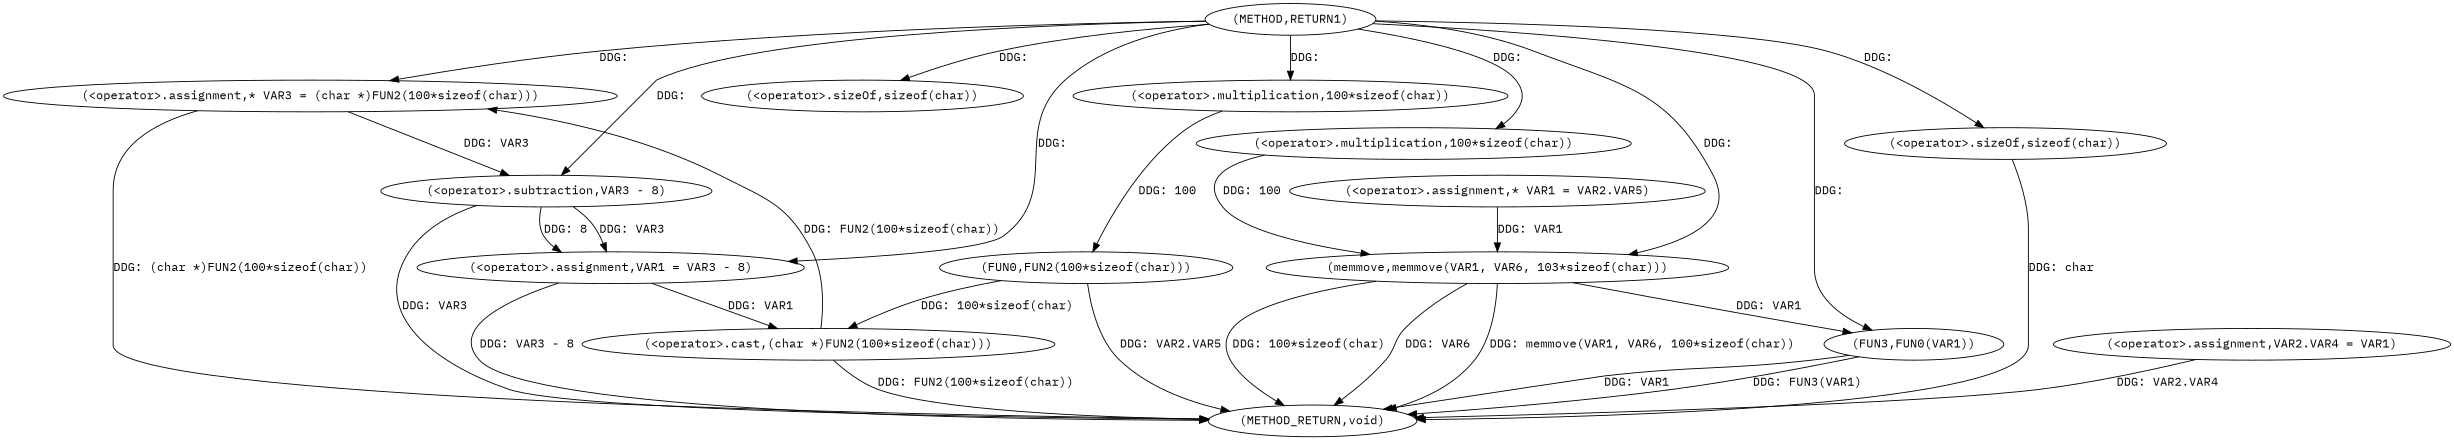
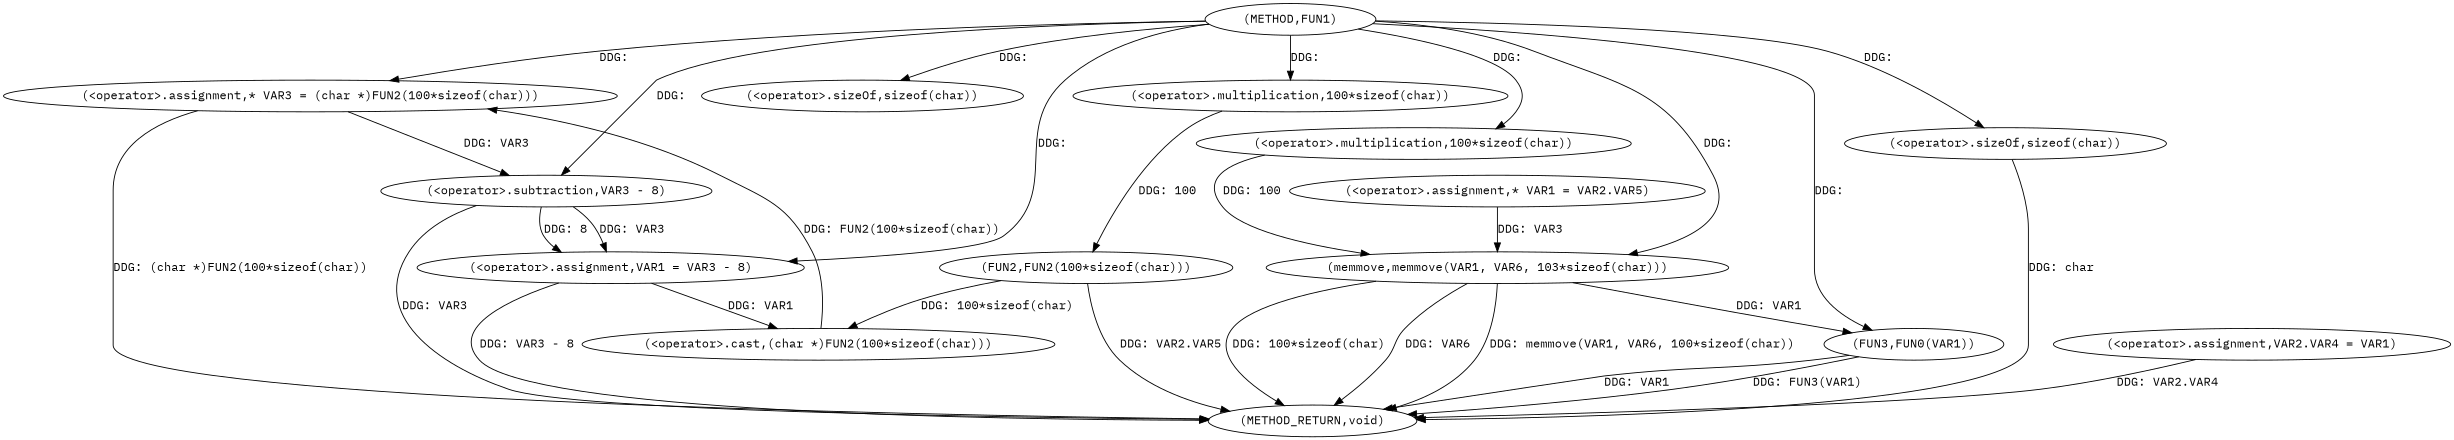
node "(METHOD,RETURN1)": label "(METHOD,RETURN1)" -> "(METHOD,FUN1)"
edge "(<operator>.assignment,* VAR1 = VAR2.VAR5)" -> "(memmove,memmove(VAR1, VAR6, 103*sizeof(char)))": label "DDG: VAR1" -> "DDG: VAR3"
node "(FUN0,FUN2(100*sizeof(char)))": label "(FUN0,FUN2(100*sizeof(char)))" -> "(FUN2,FUN2(100*sizeof(char)))"
edge "(<operator>.cast,(char *)FUN2(100*sizeof(char)))" -> "(METHOD_RETURN,void)": removed, label "DDG: FUN2(100*sizeof(char))"
